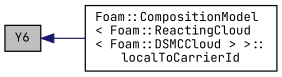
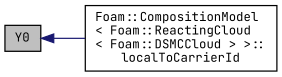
node "Y6": label "Y6" -> "Y0"
